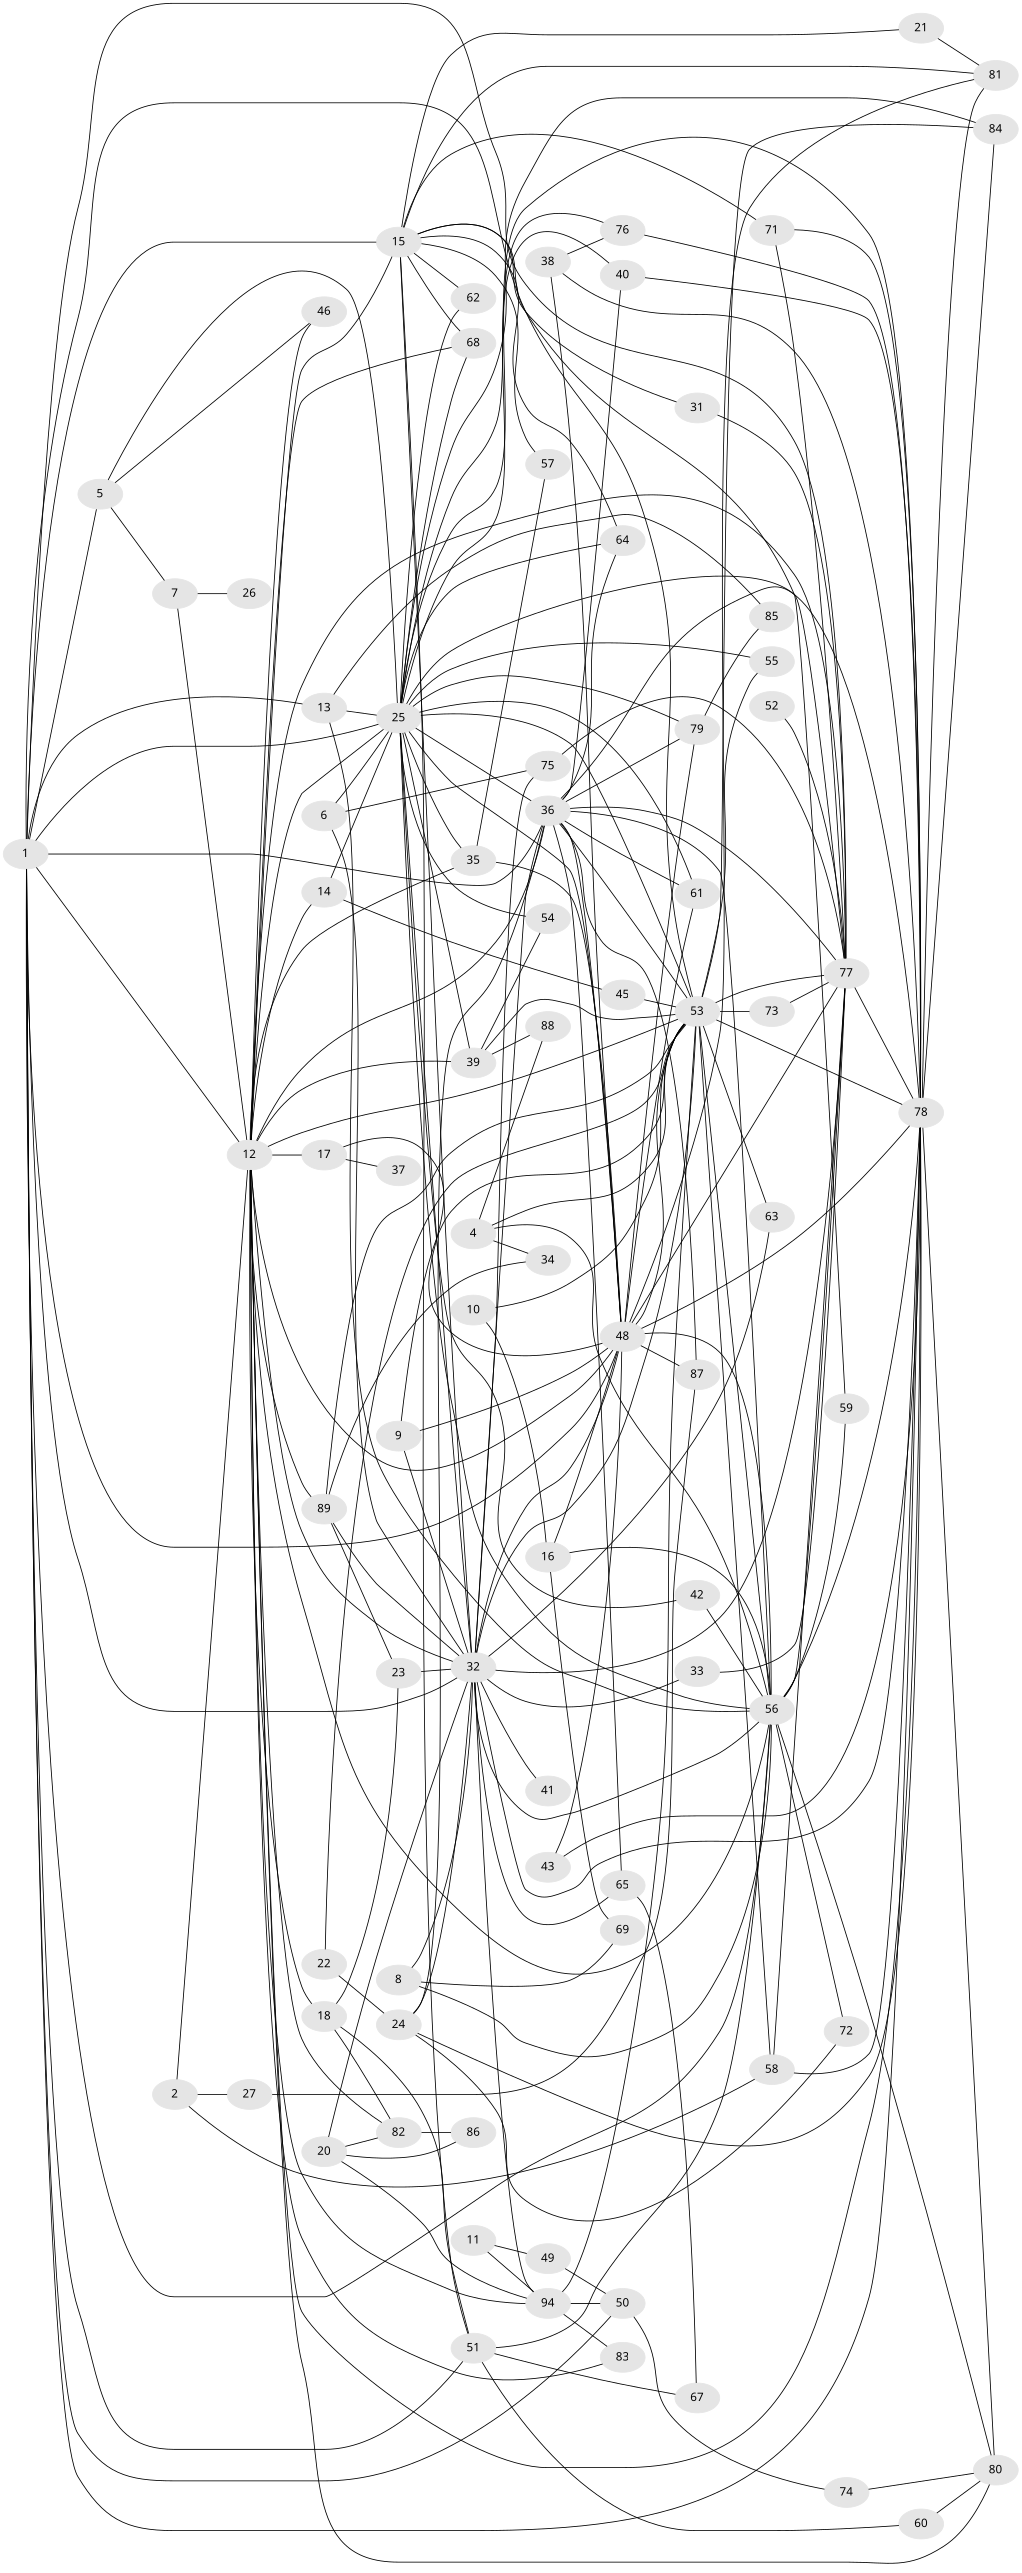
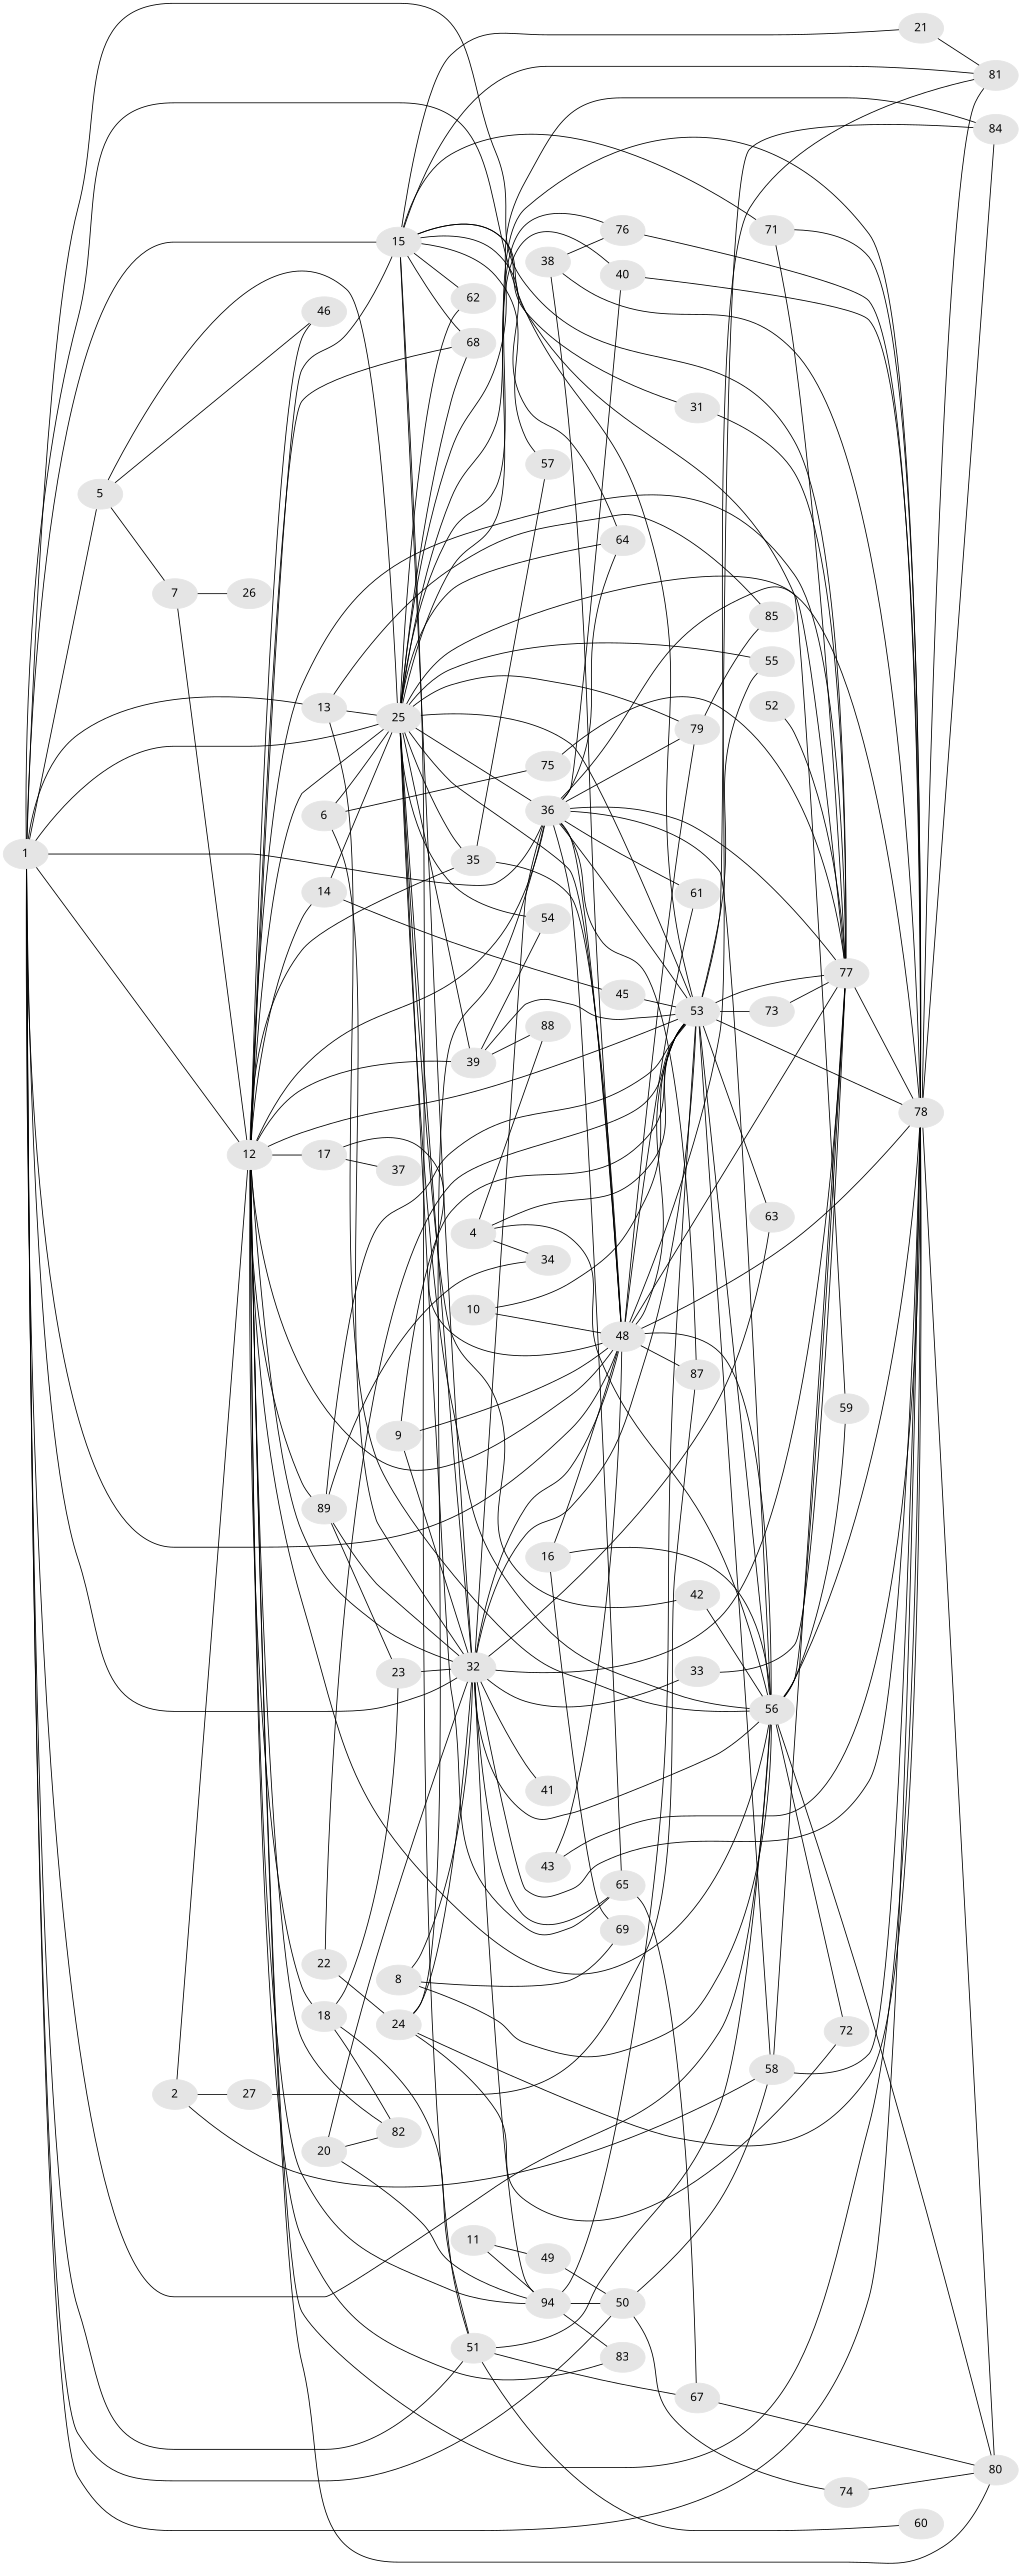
edge "25" -- "61": now "25" -- "65"
edge "75" -- "32": removed
edge "10" -- "16": now "10" -- "48"
node "86": removed
edge "58" -- "50": added
edge "80" -- "60": now "80" -- "67"
